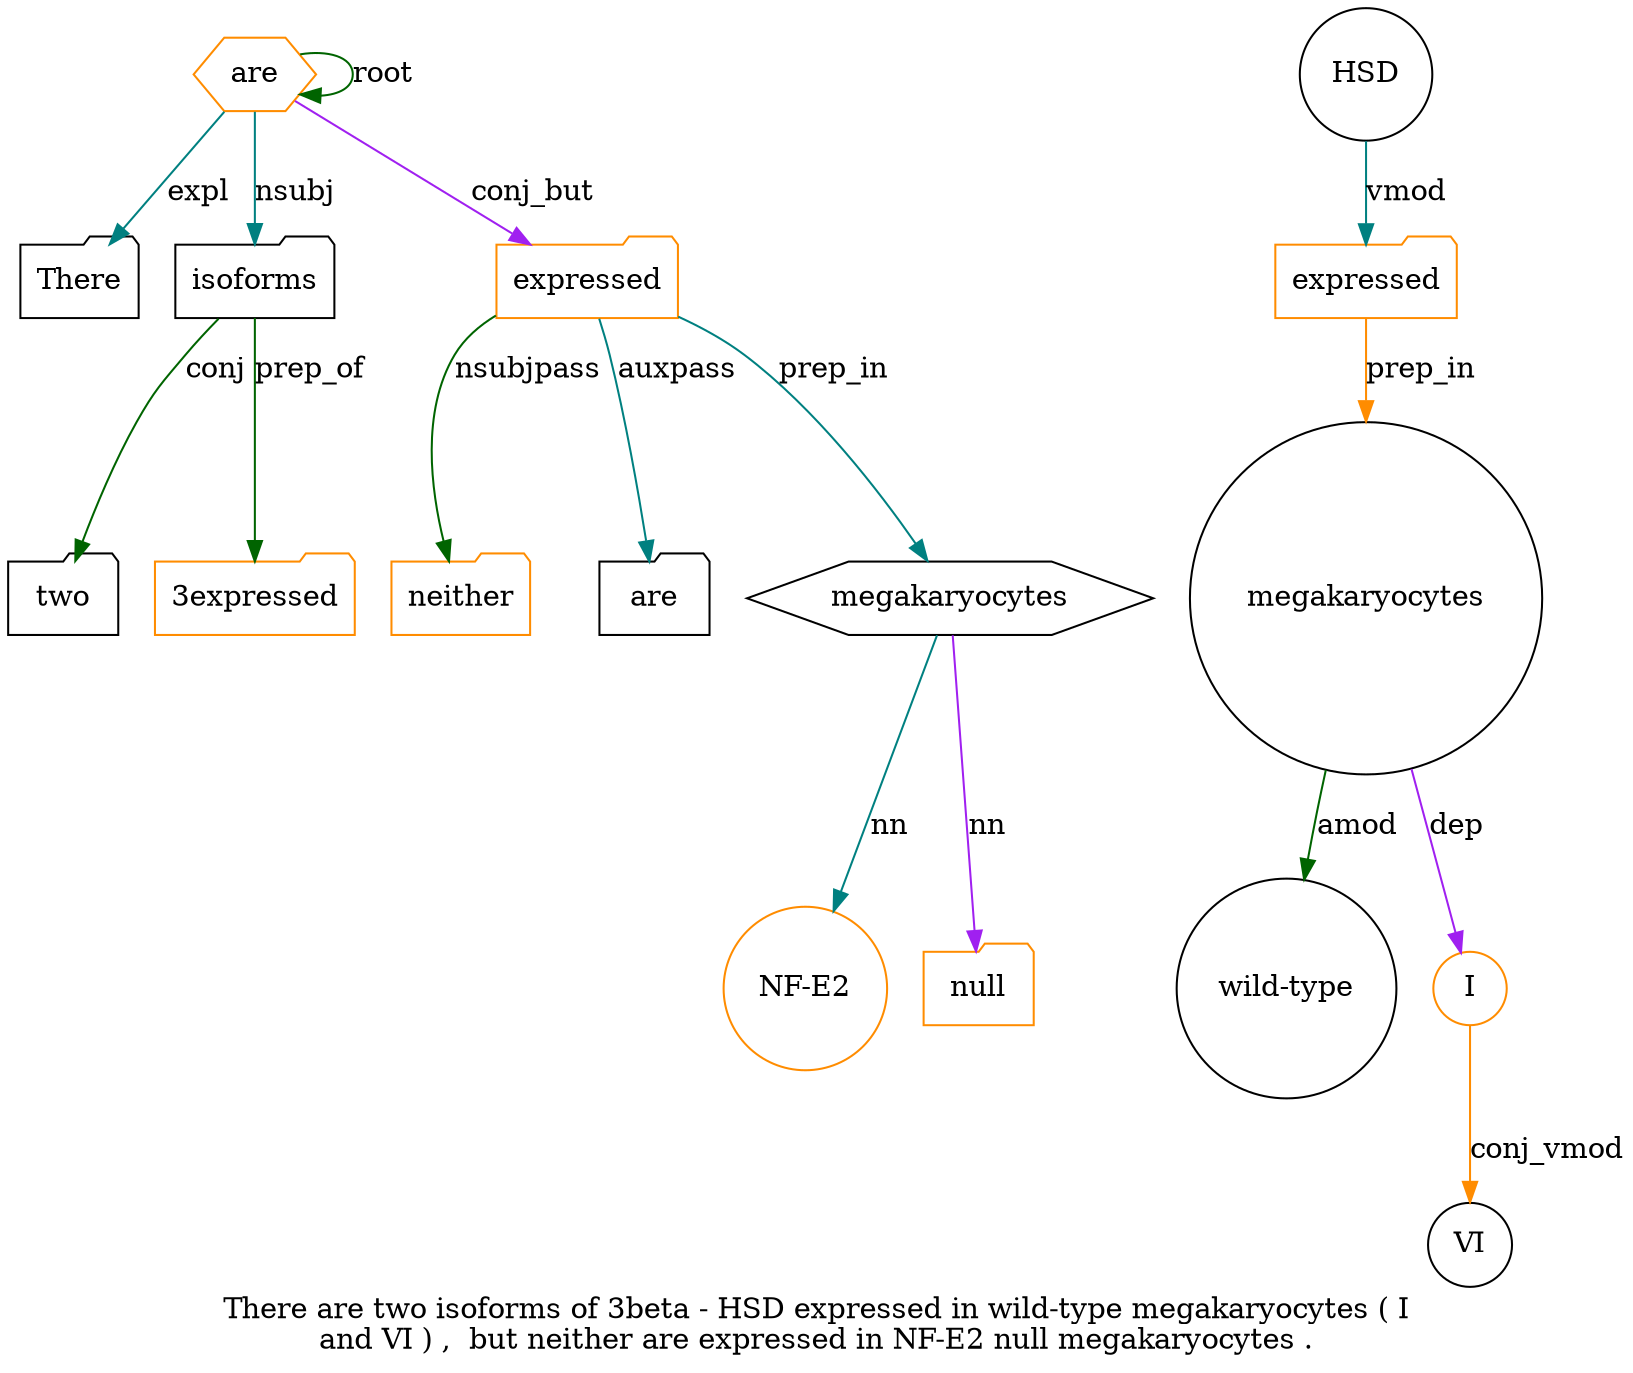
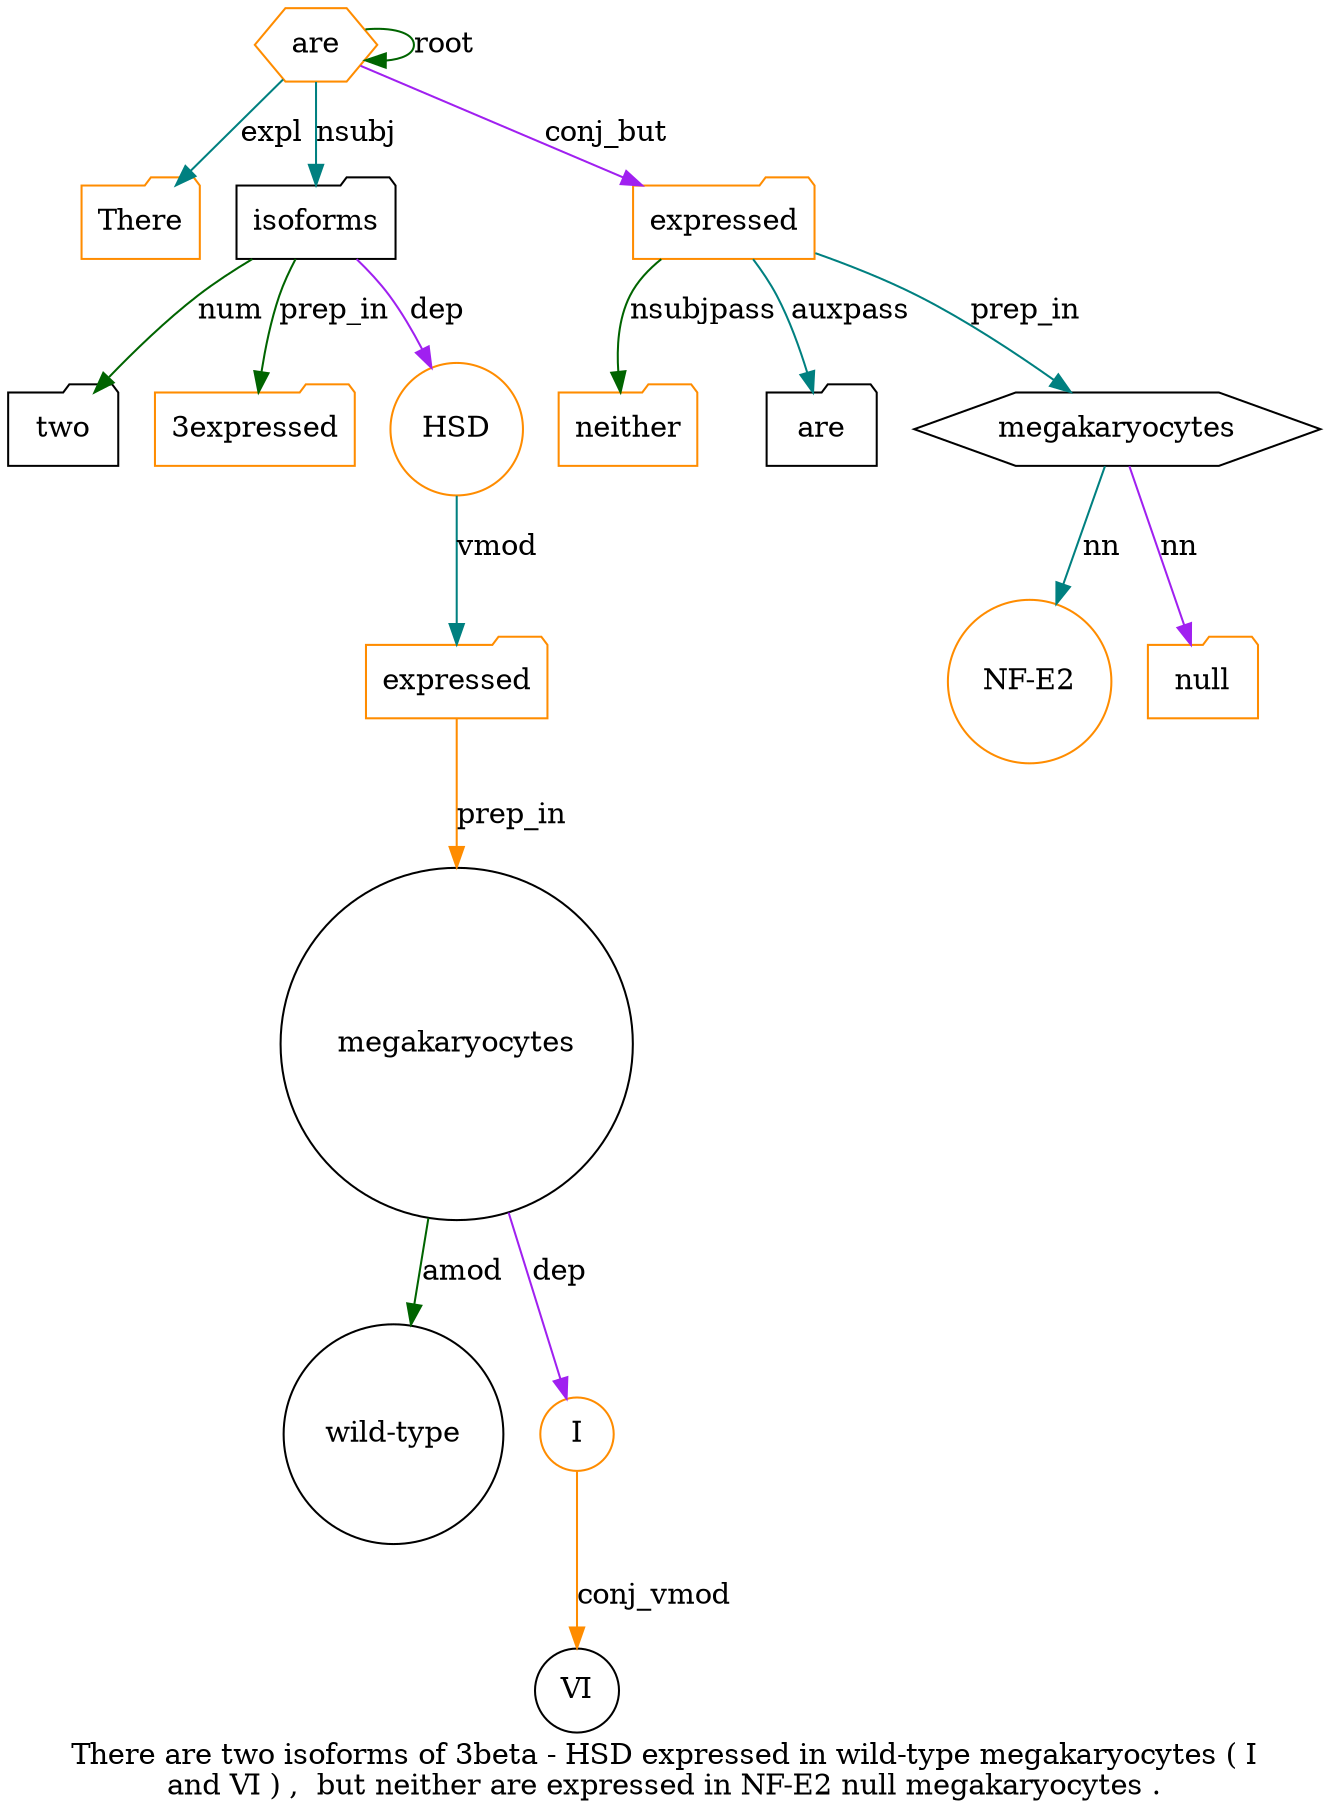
node "HSD": color black -> darkorange
node "There": color black -> darkorange
edge "isoforms" -> "HSD": added, label "dep"
edge "isoforms" -> "two": label "conj" -> "num"
edge "isoforms" -> "3expressed": label "prep_of" -> "prep_in"
